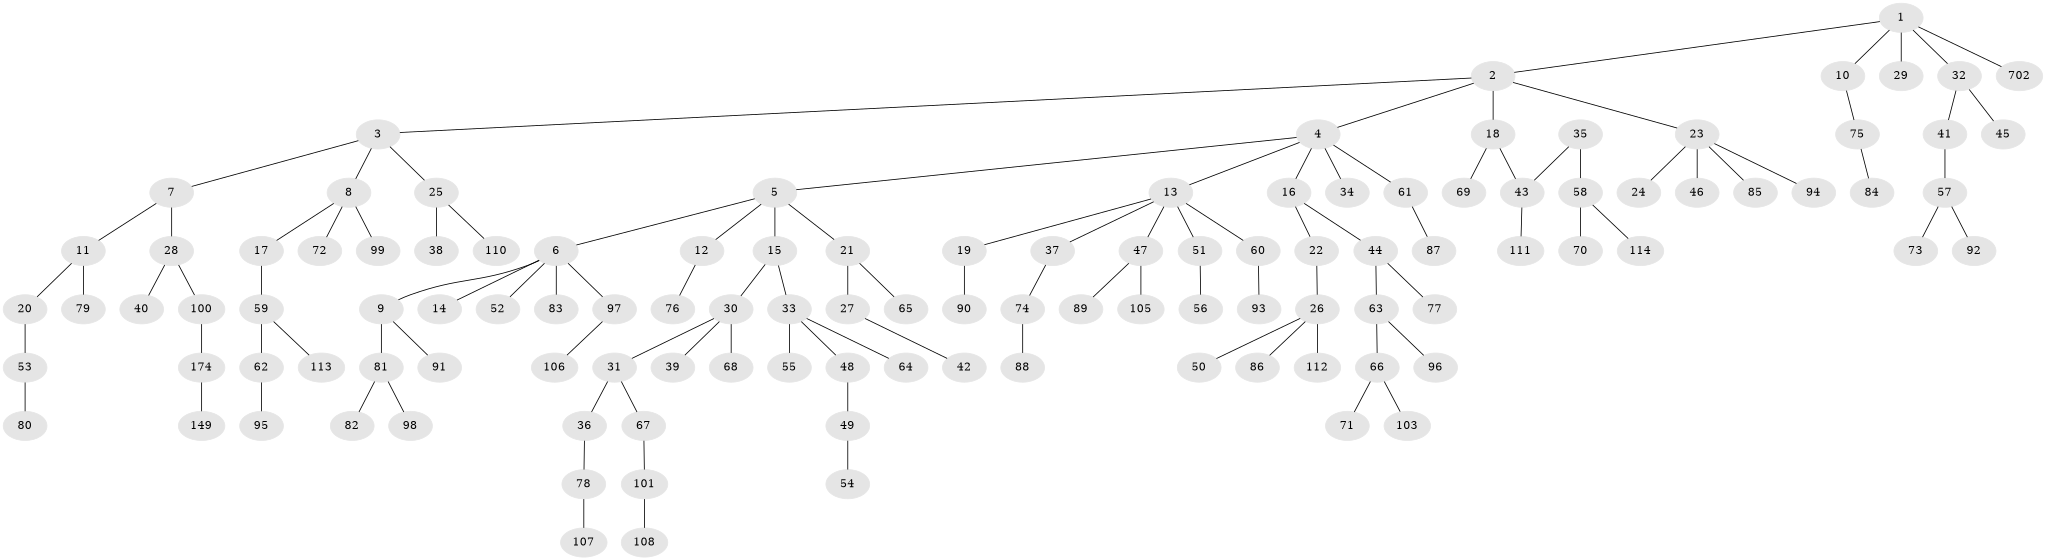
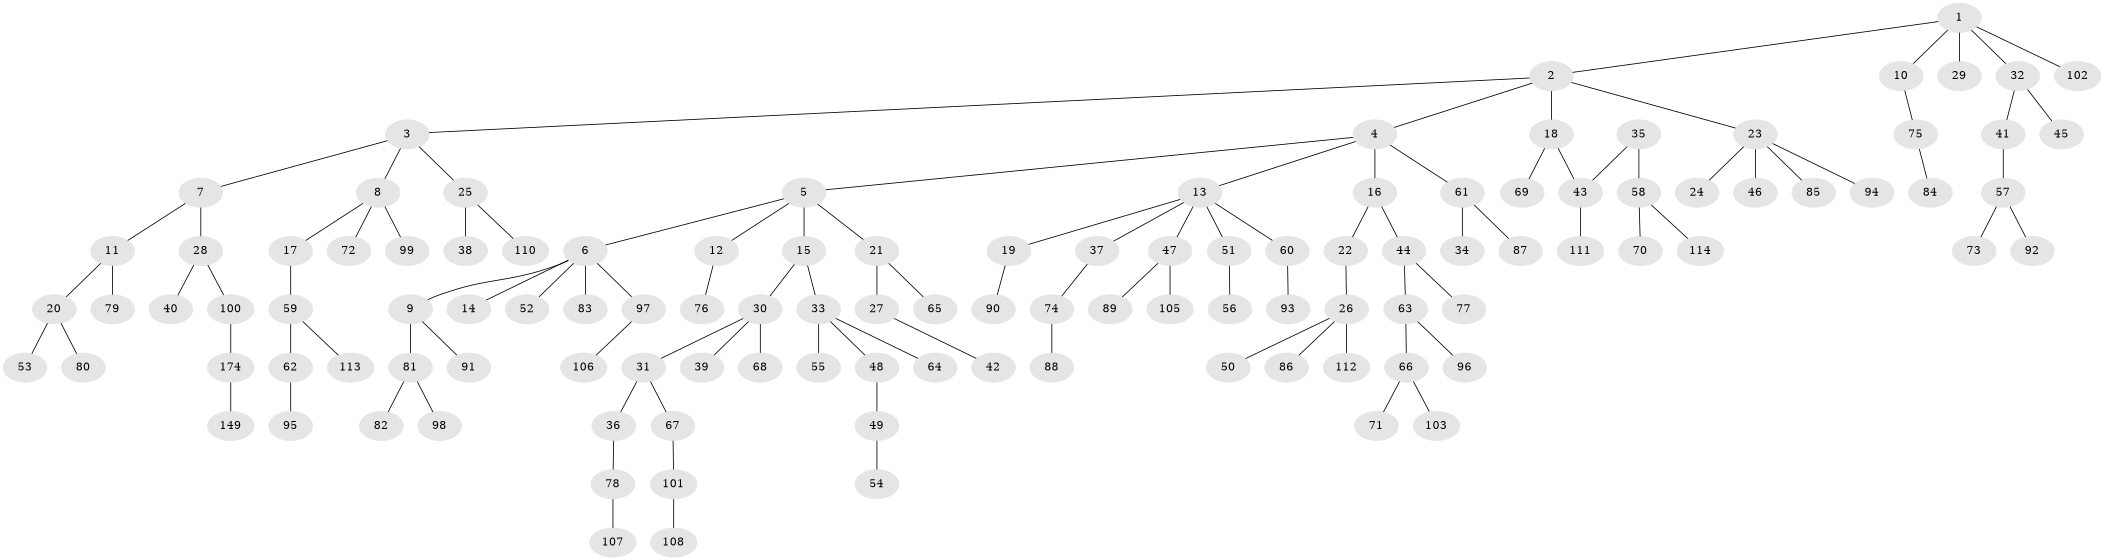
node "702": label "702" -> "102"
edge "4" -- "34": now "61" -- "34"
edge "53" -- "80": now "20" -- "80"
